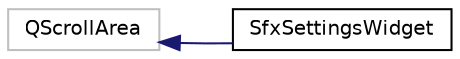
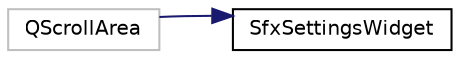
edge "SfxSettingsWidget" -> "QScrollArea": reversed
